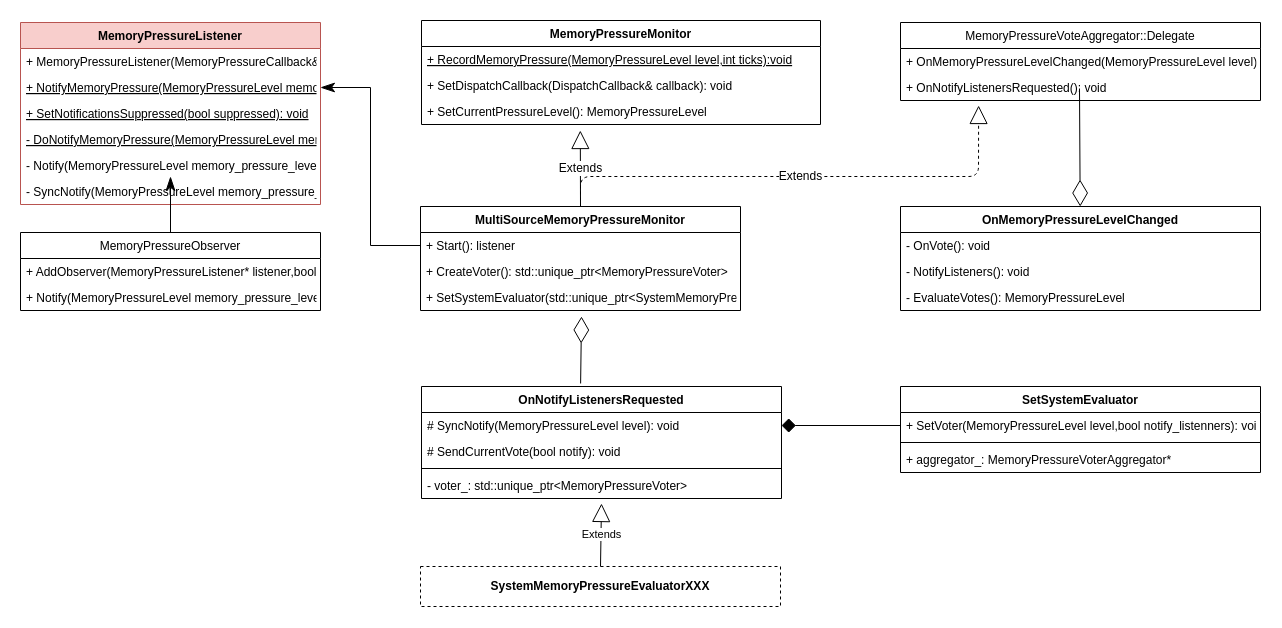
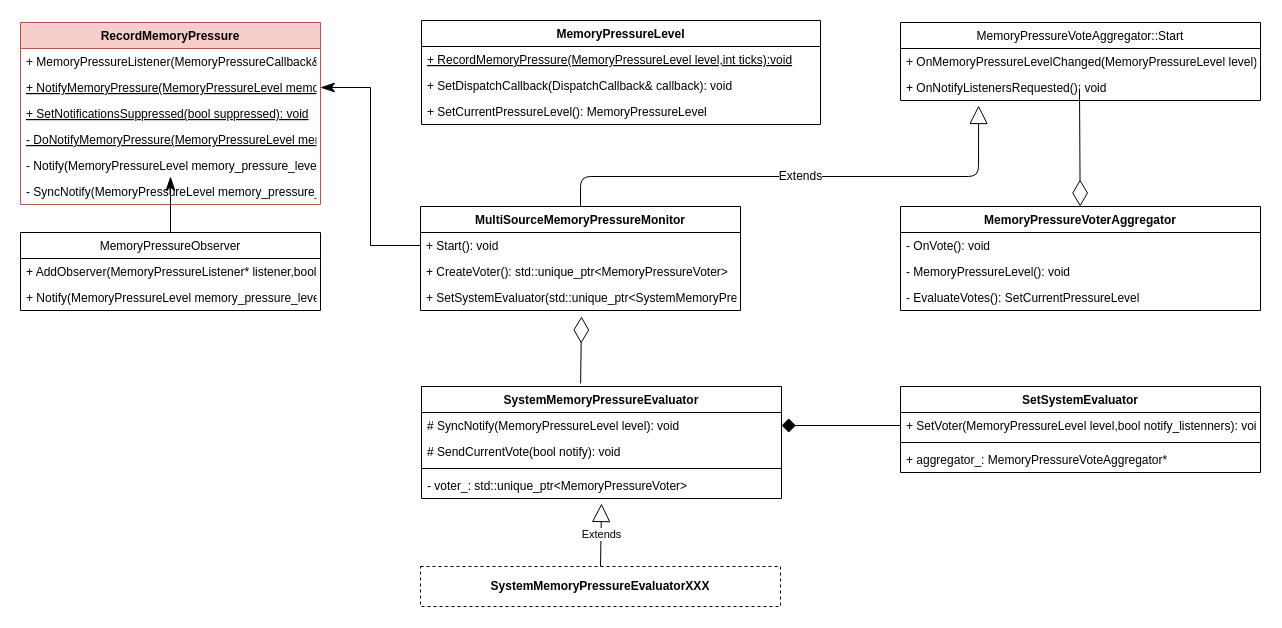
node "MemoryPressureMonitor": label "MemoryPressureMonitor" -> "MemoryPressureLevel"
node "MemoryPressureListener": label "MemoryPressureListener" -> "RecordMemoryPressure"
node "MemoryPressureVoteAggregator::Delegate": label "MemoryPressureVoteAggregator::Delegate" -> "MemoryPressureVoteAggregator::Start"
edge "MultiSourceMemoryPressureMonitor" -> "+ SetCurrentPressureLevel(): MemoryPressureLevel": removed, label "Extends"
edge "MultiSourceMemoryPressureMonitor" -> "+ OnNotifyListenersRequested(): void": style dashed -> solid
node "OnMemoryPressureLevelChanged": label "OnMemoryPressureLevelChanged" -> "MemoryPressureVoterAggregator"
node "+ Start(): listener": label "+ Start(): listener" -> "+ Start(): void"
node "- NotifyListeners(): void": label "- NotifyListeners(): void" -> "- MemoryPressureLevel(): void"
node "- EvaluateVotes(): MemoryPressureLevel": label "- EvaluateVotes(): MemoryPressureLevel" -> "- EvaluateVotes(): SetCurrentPressureLevel"
node "OnNotifyListenersRequested": label "OnNotifyListenersRequested" -> "SystemMemoryPressureEvaluator"
node "+ aggregator_: MemoryPressureVoterAggregator*": label "+ aggregator_: MemoryPressureVoterAggregator*" -> "+ aggregator_: MemoryPressureVoteAggregator*"
